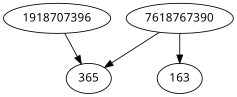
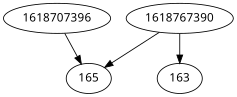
node "1918707396": label "1918707396" -> "1618707396"
node "7618767390": label "7618767390" -> "1618767390"
node "365": label "365" -> "165"
